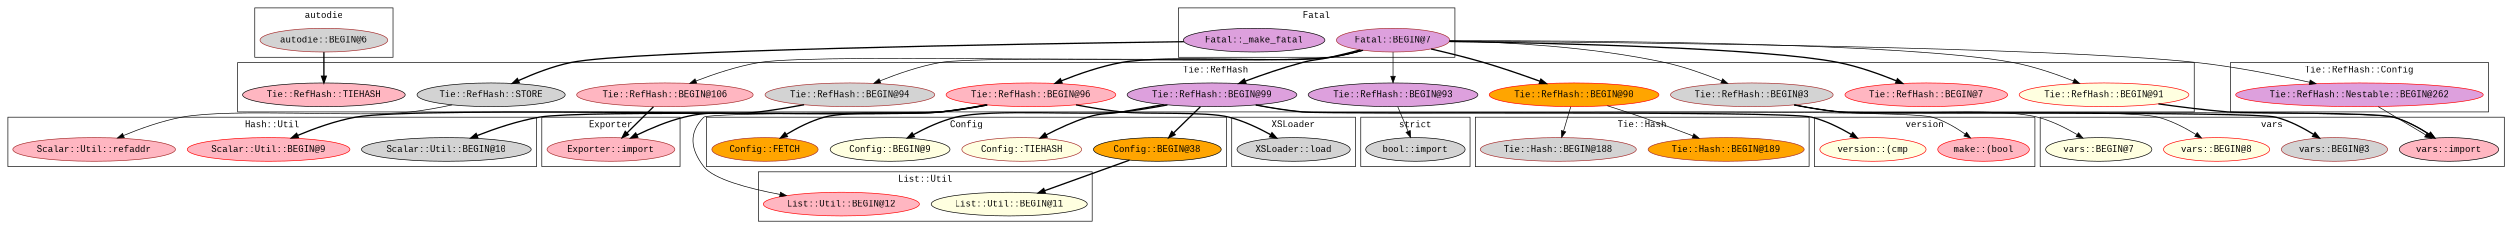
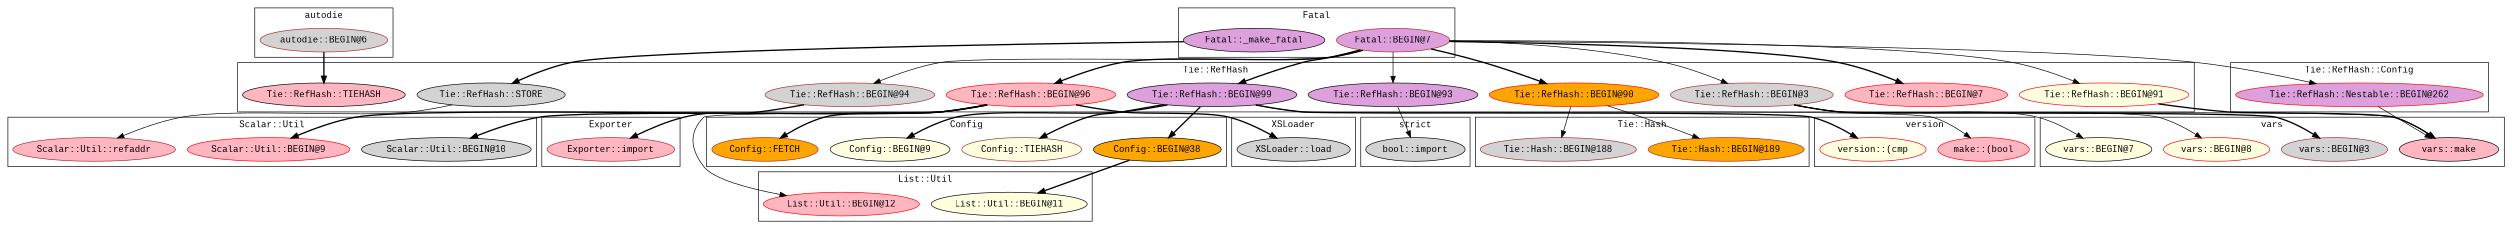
node "Tie::RefHash::BEGIN@106": removed
cluster "Hash::Util": label "Hash::Util" -> "Scalar::Util"
node "vars::import": label "vars::import" -> "vars::make"
